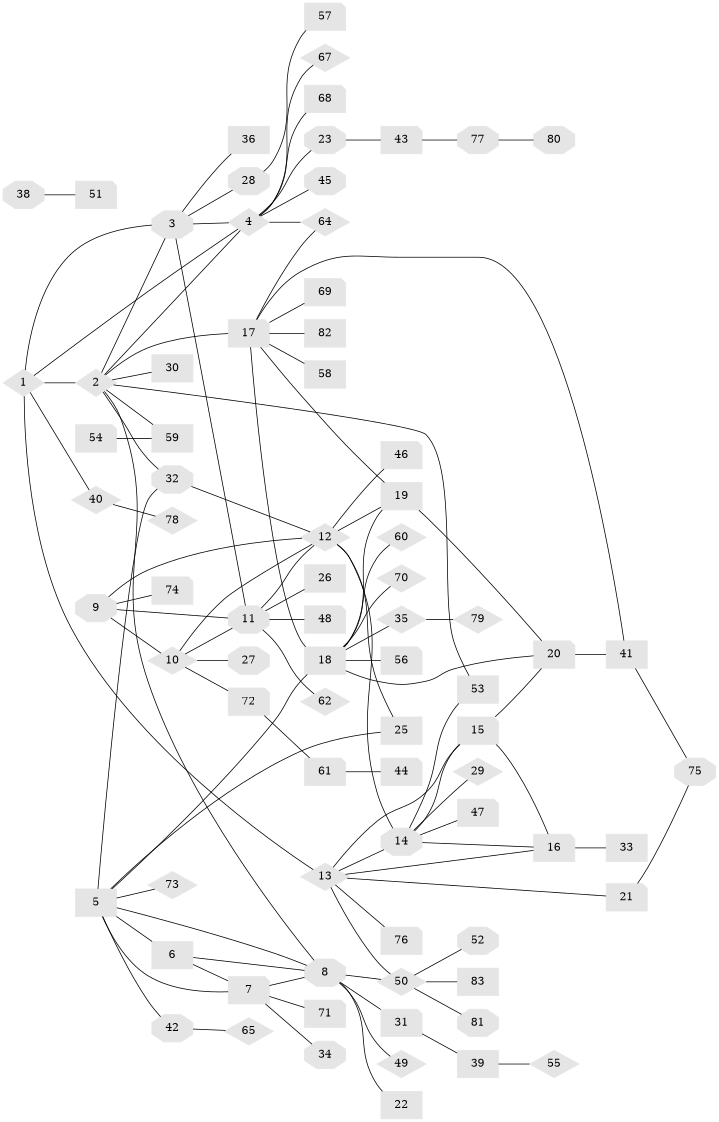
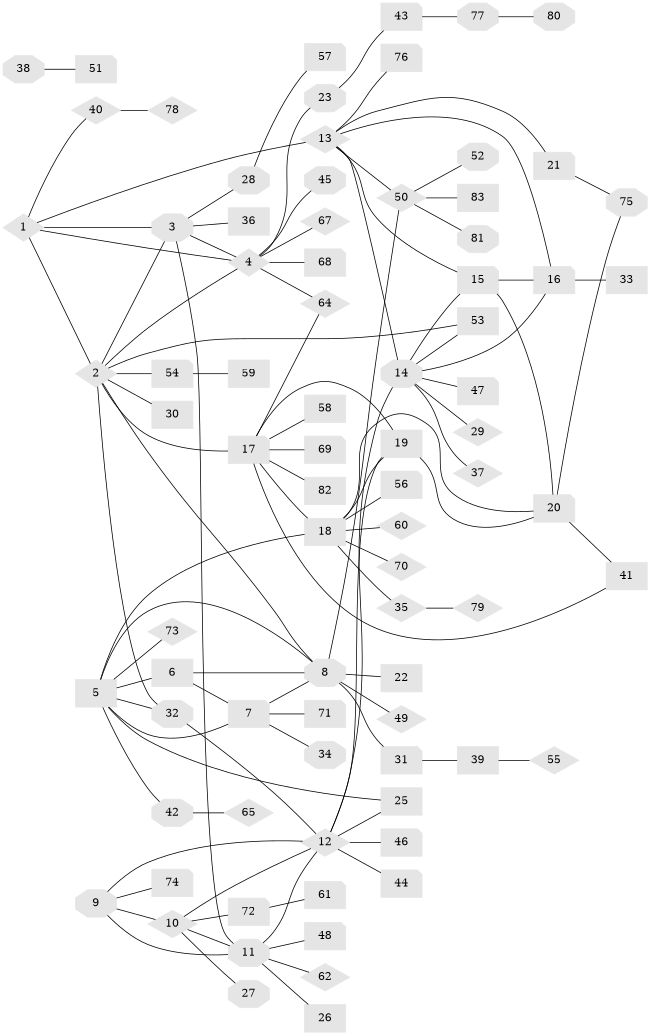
edge "2" -- "59": now "2" -- "54"
node "37": added
edge "41" -- "75": now "20" -- "75"
edge "61" -- "44": now "12" -- "44"
